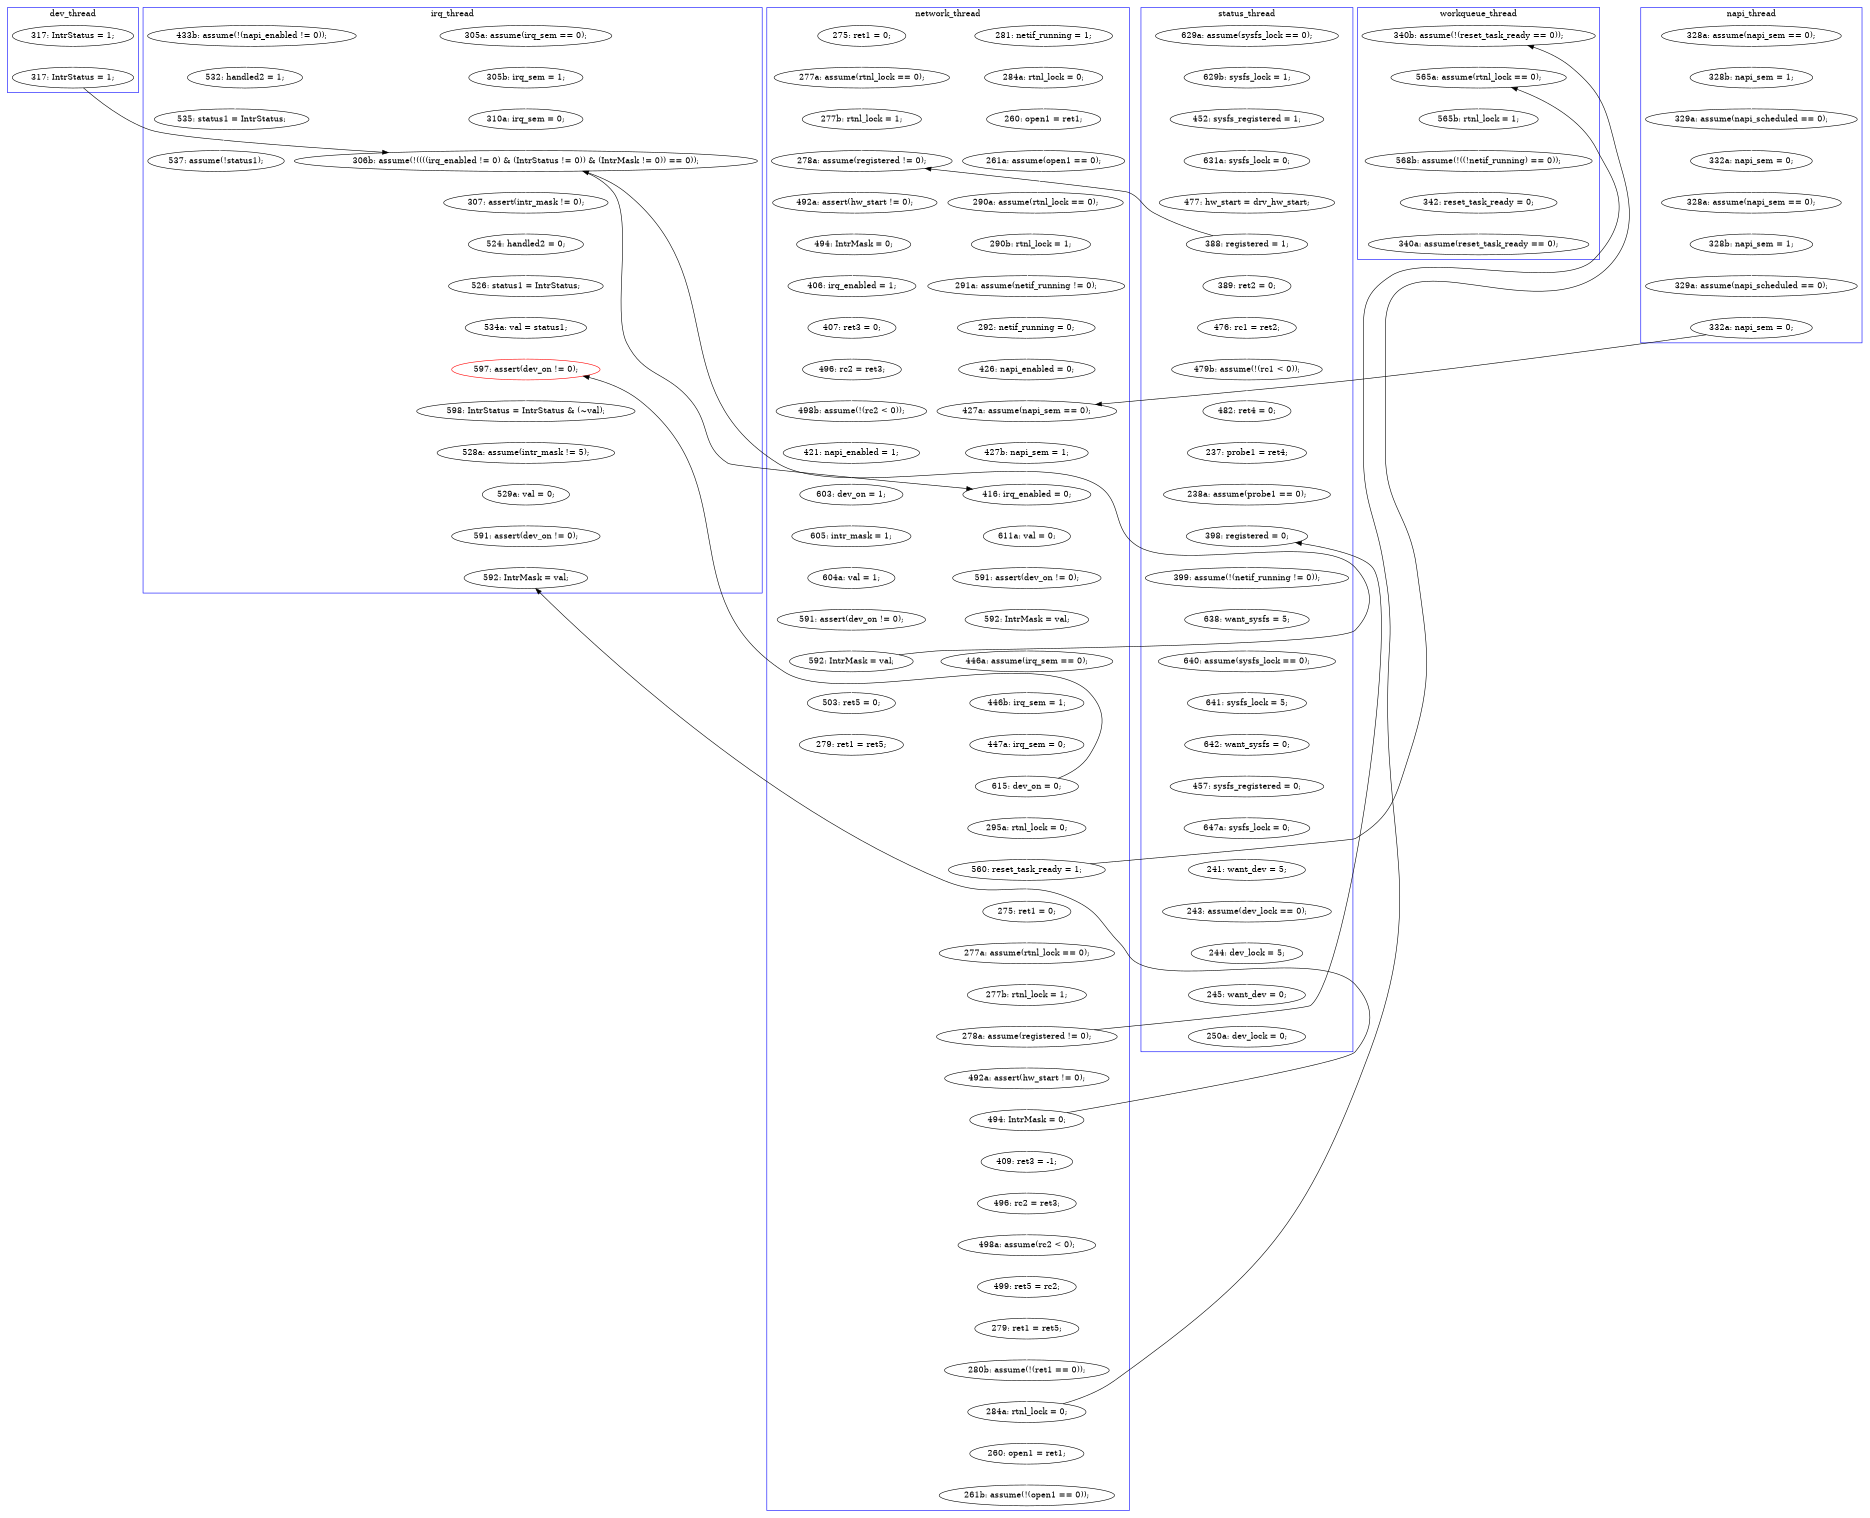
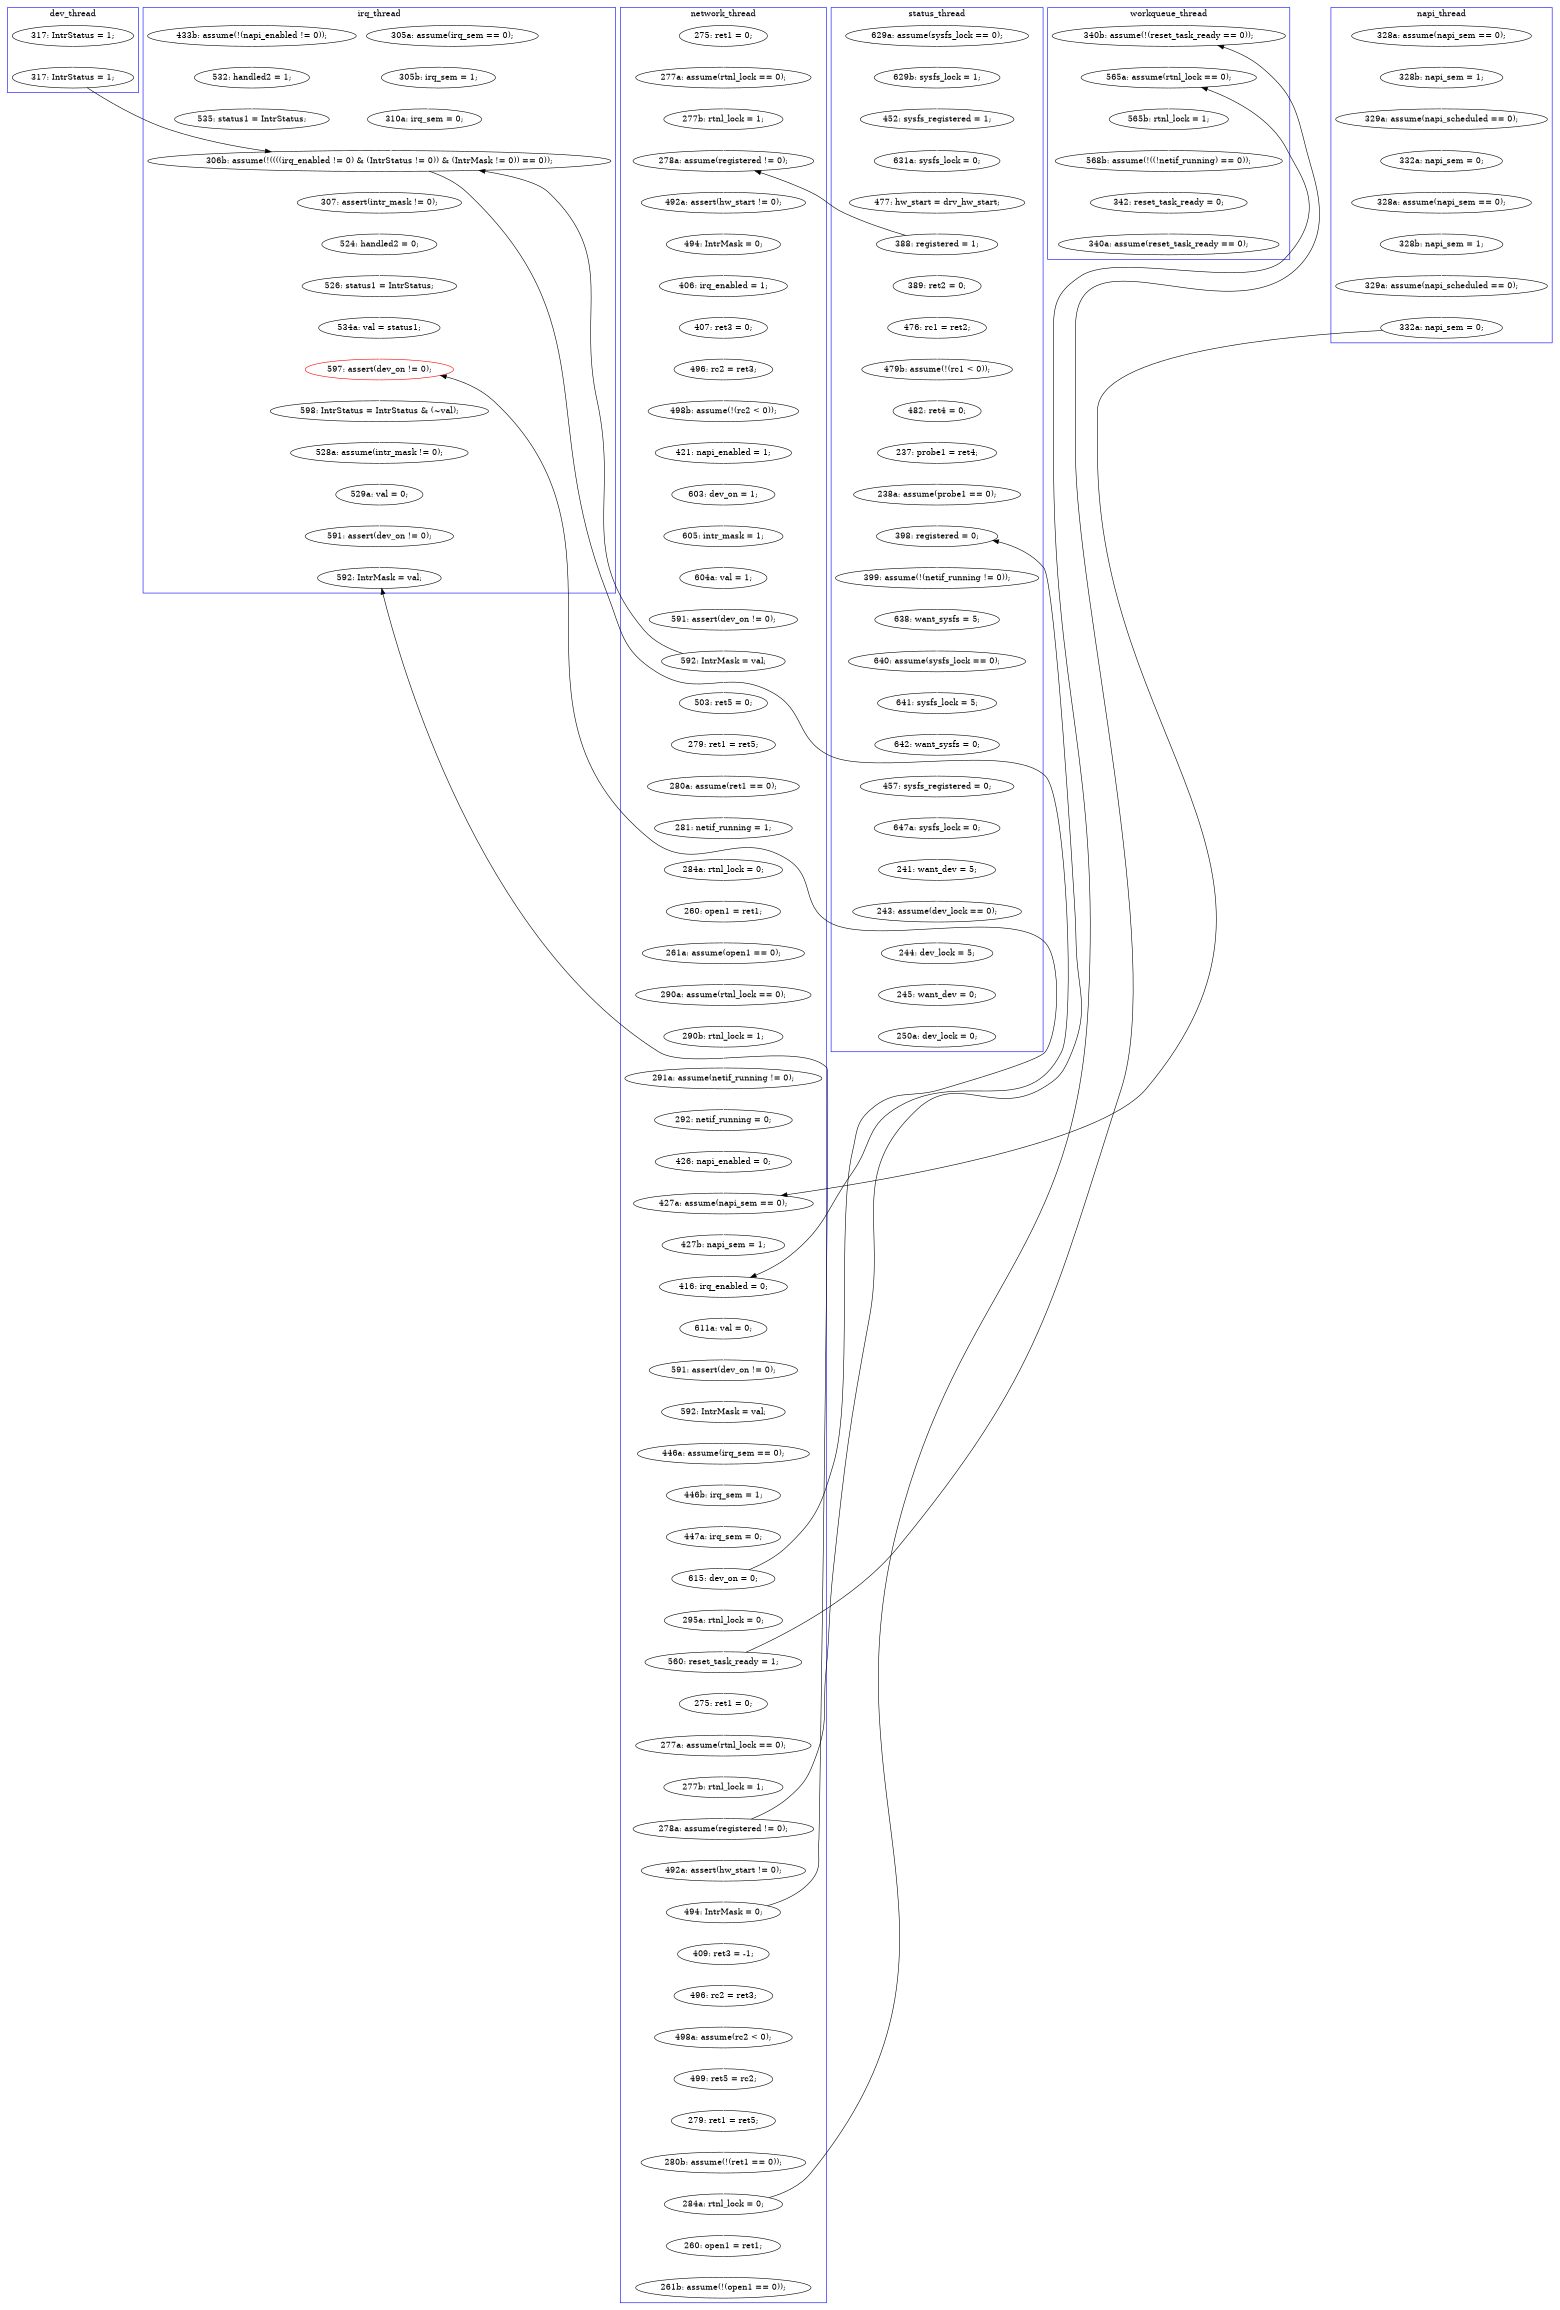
node "537: assume(!status1);": removed
node "528a: assume(intr_mask != 5);": label "528a: assume(intr_mask != 5);" -> "528a: assume(intr_mask != 0);"
node "280a: assume(ret1 == 0);": added
